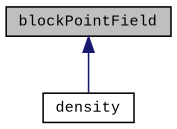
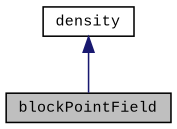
edge "density" -> "blockPointField": reversed
